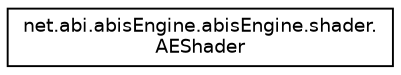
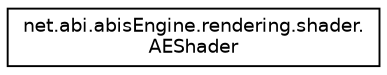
node "net.abi.abisEngine.abisEngine.shader. AEShader": label "net.abi.abisEngine.abisEngine.shader. AEShader" -> "net.abi.abisEngine.rendering.shader. AEShader"
